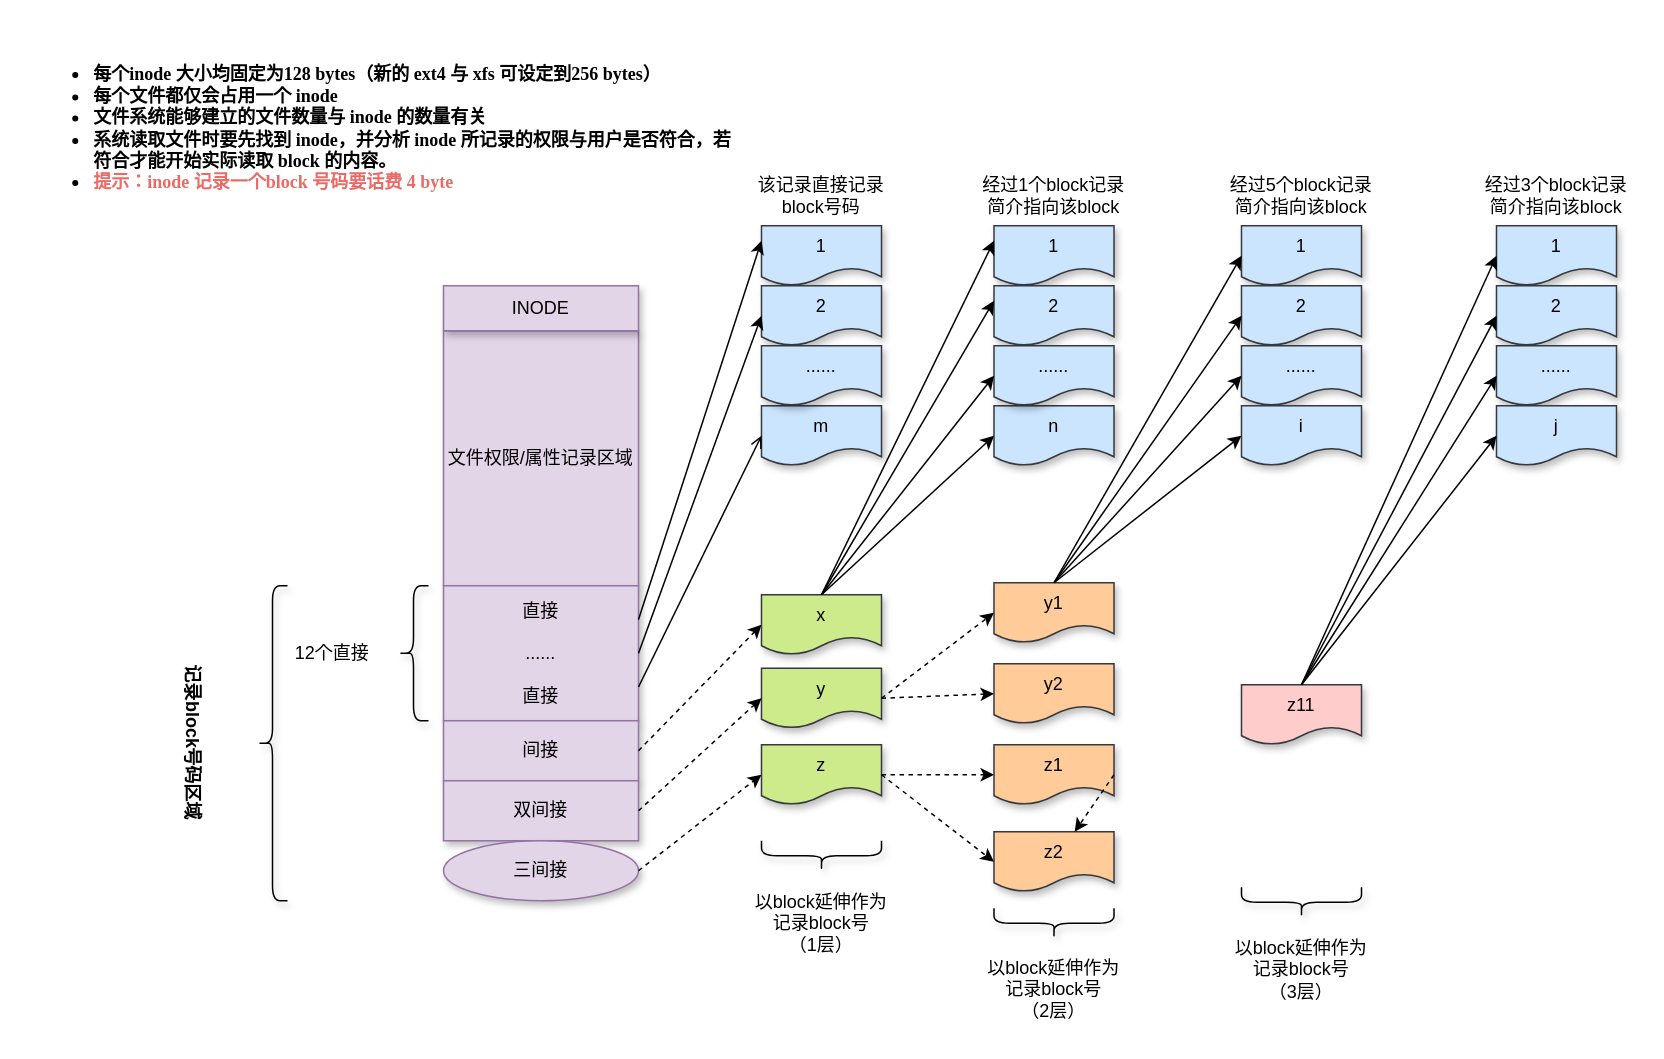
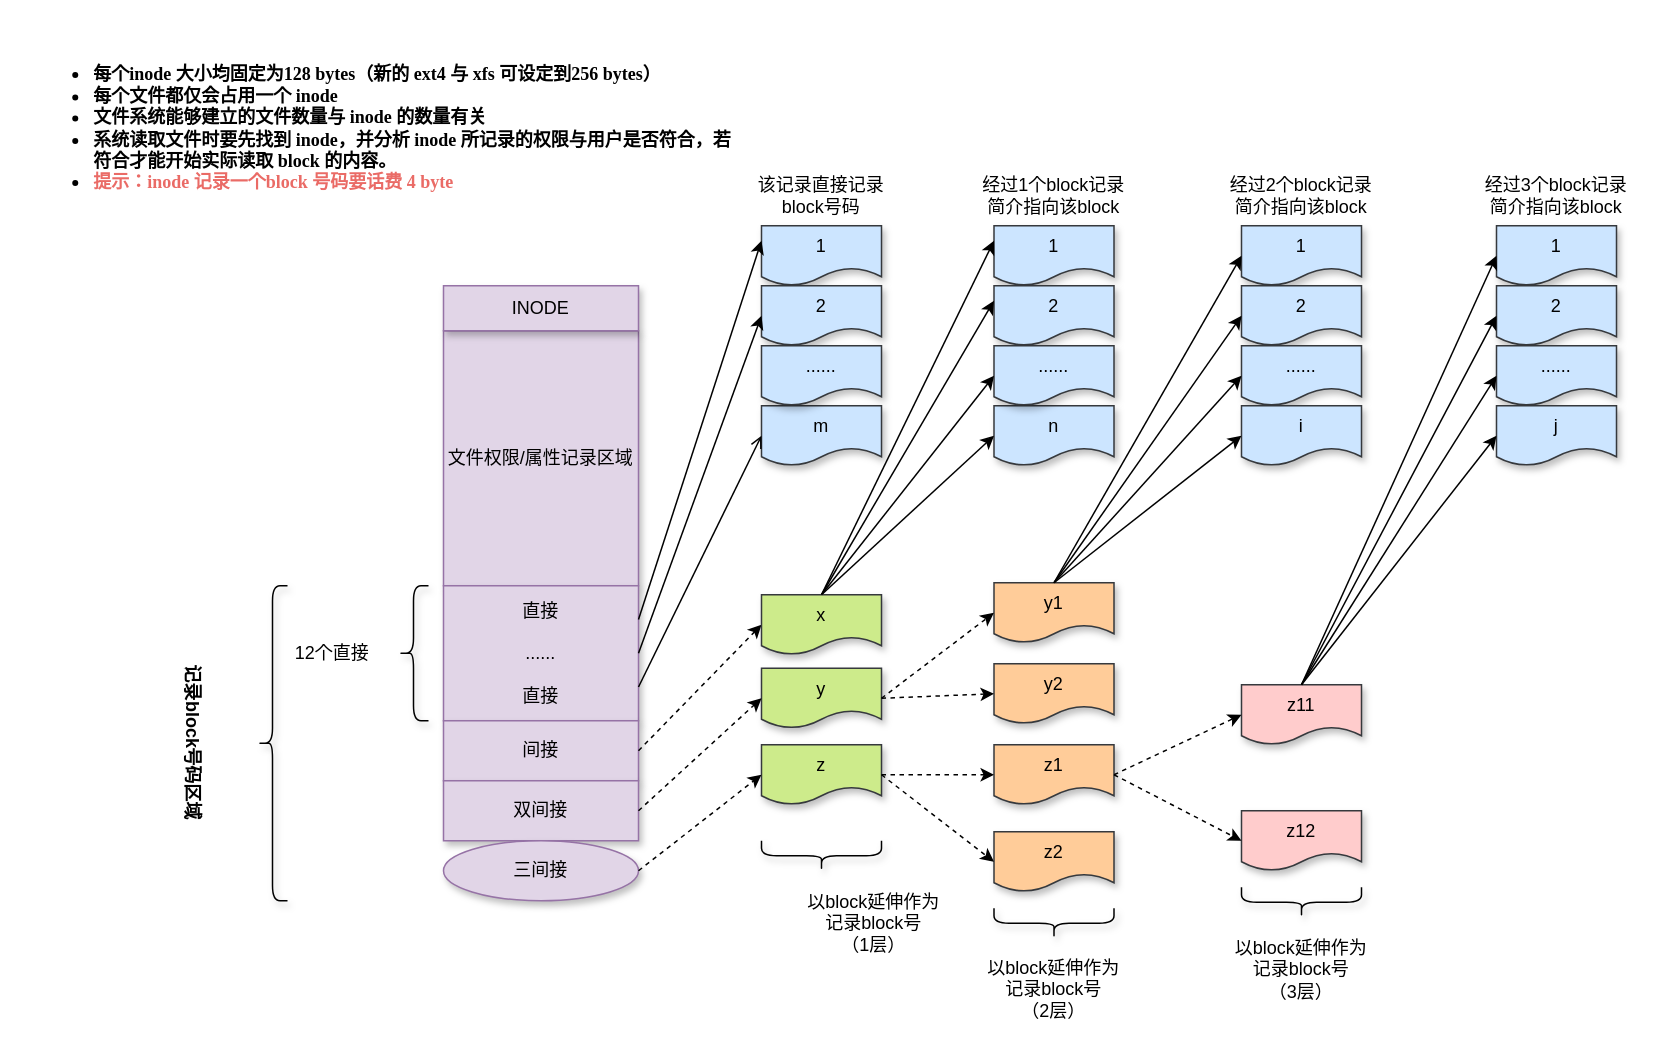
node "经过5个block记录简介指向该block": label "经过5个block记录简介指向该block" -> "经过2个block记录简介指向该block"
edge "z1" -> "z2": now "z1" -> "z11"
edge "z1" -> "z12": added
node "z12": added
node "以block延伸作为记录block号 （1层）": moved (821, 923) -> (874, 923)
